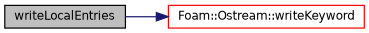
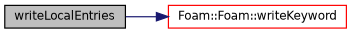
node "Foam::Ostream::writeKeyword": label "Foam::Ostream::writeKeyword" -> "Foam::Foam::writeKeyword"
